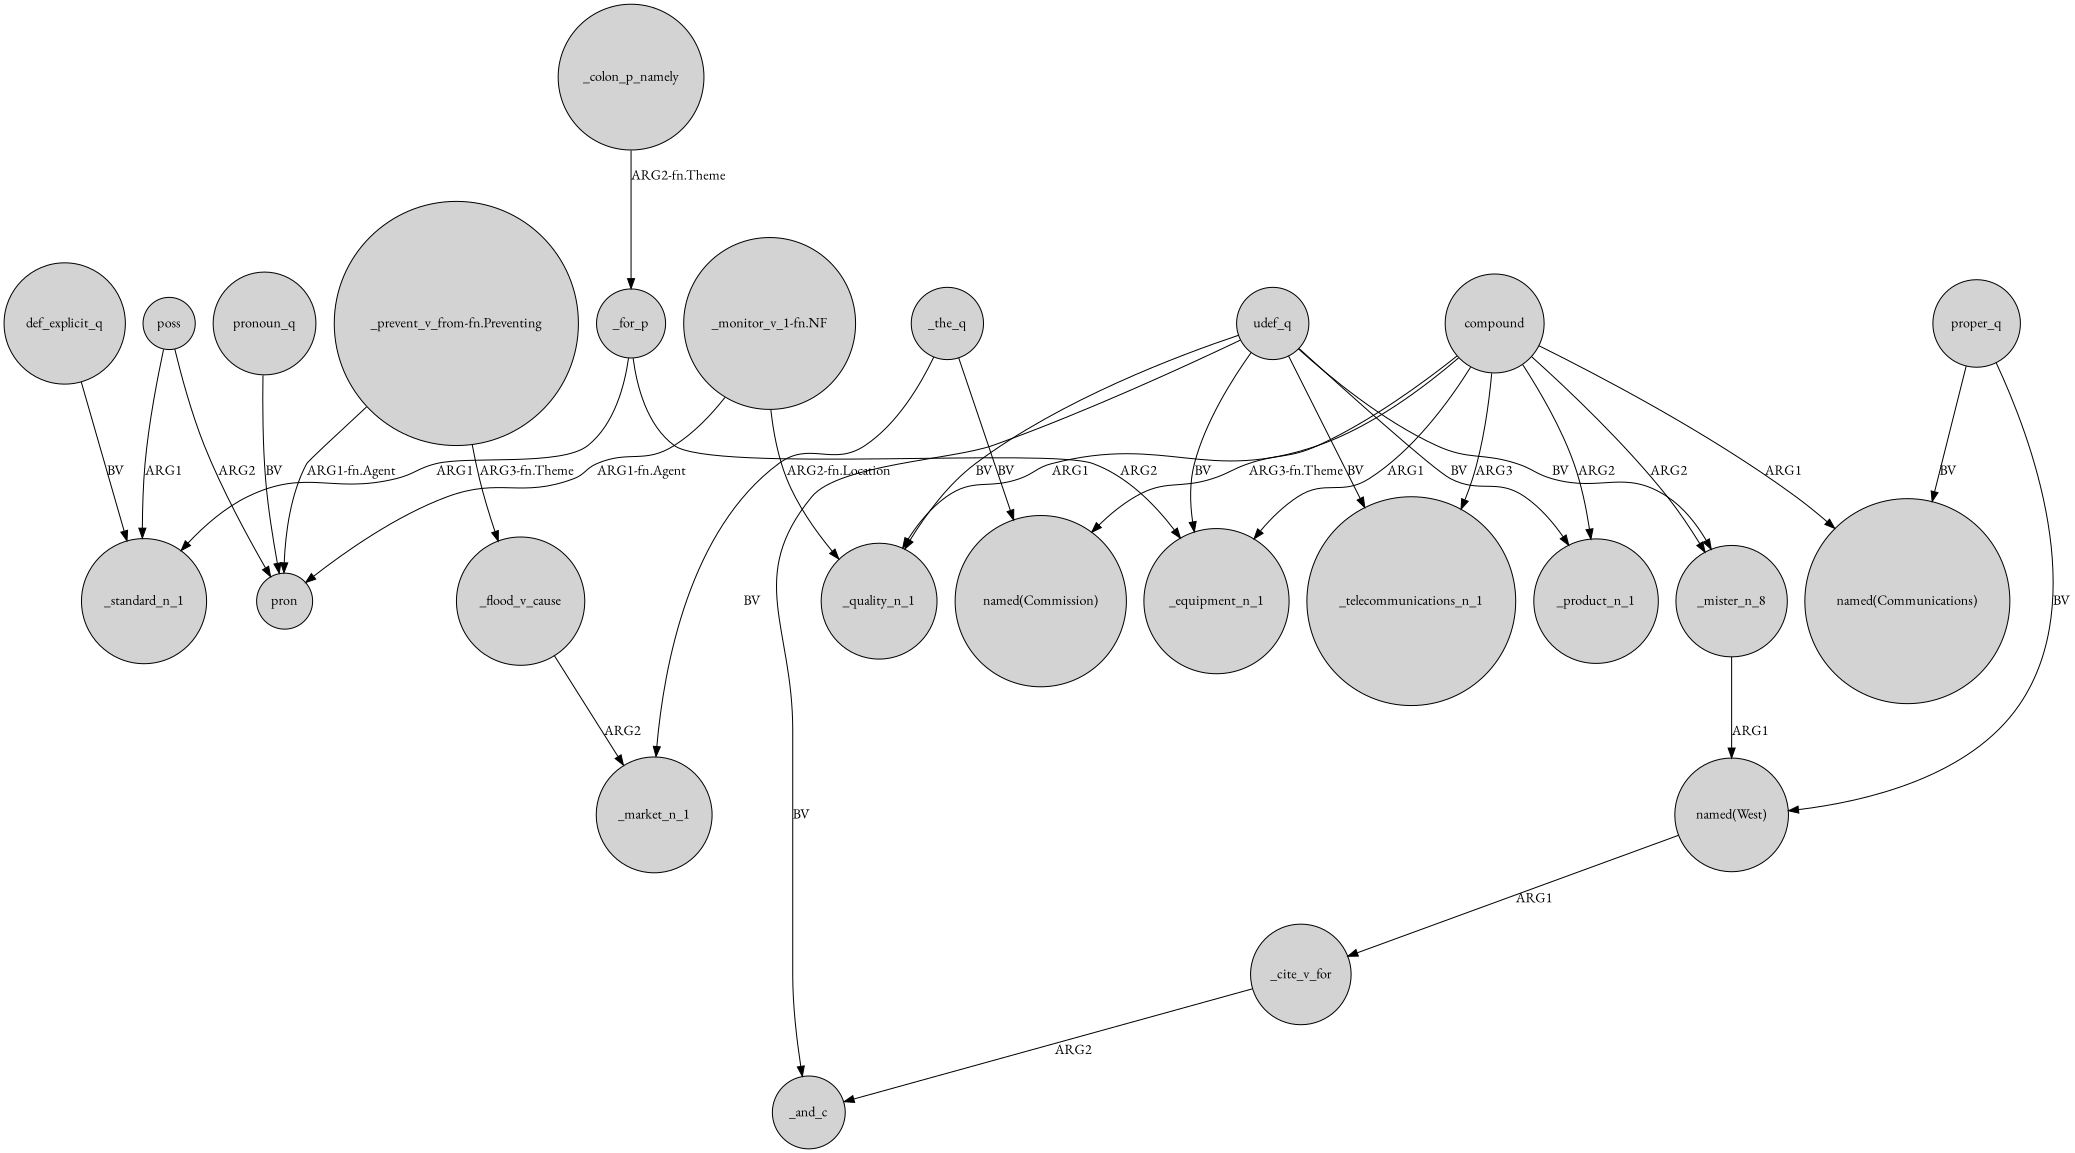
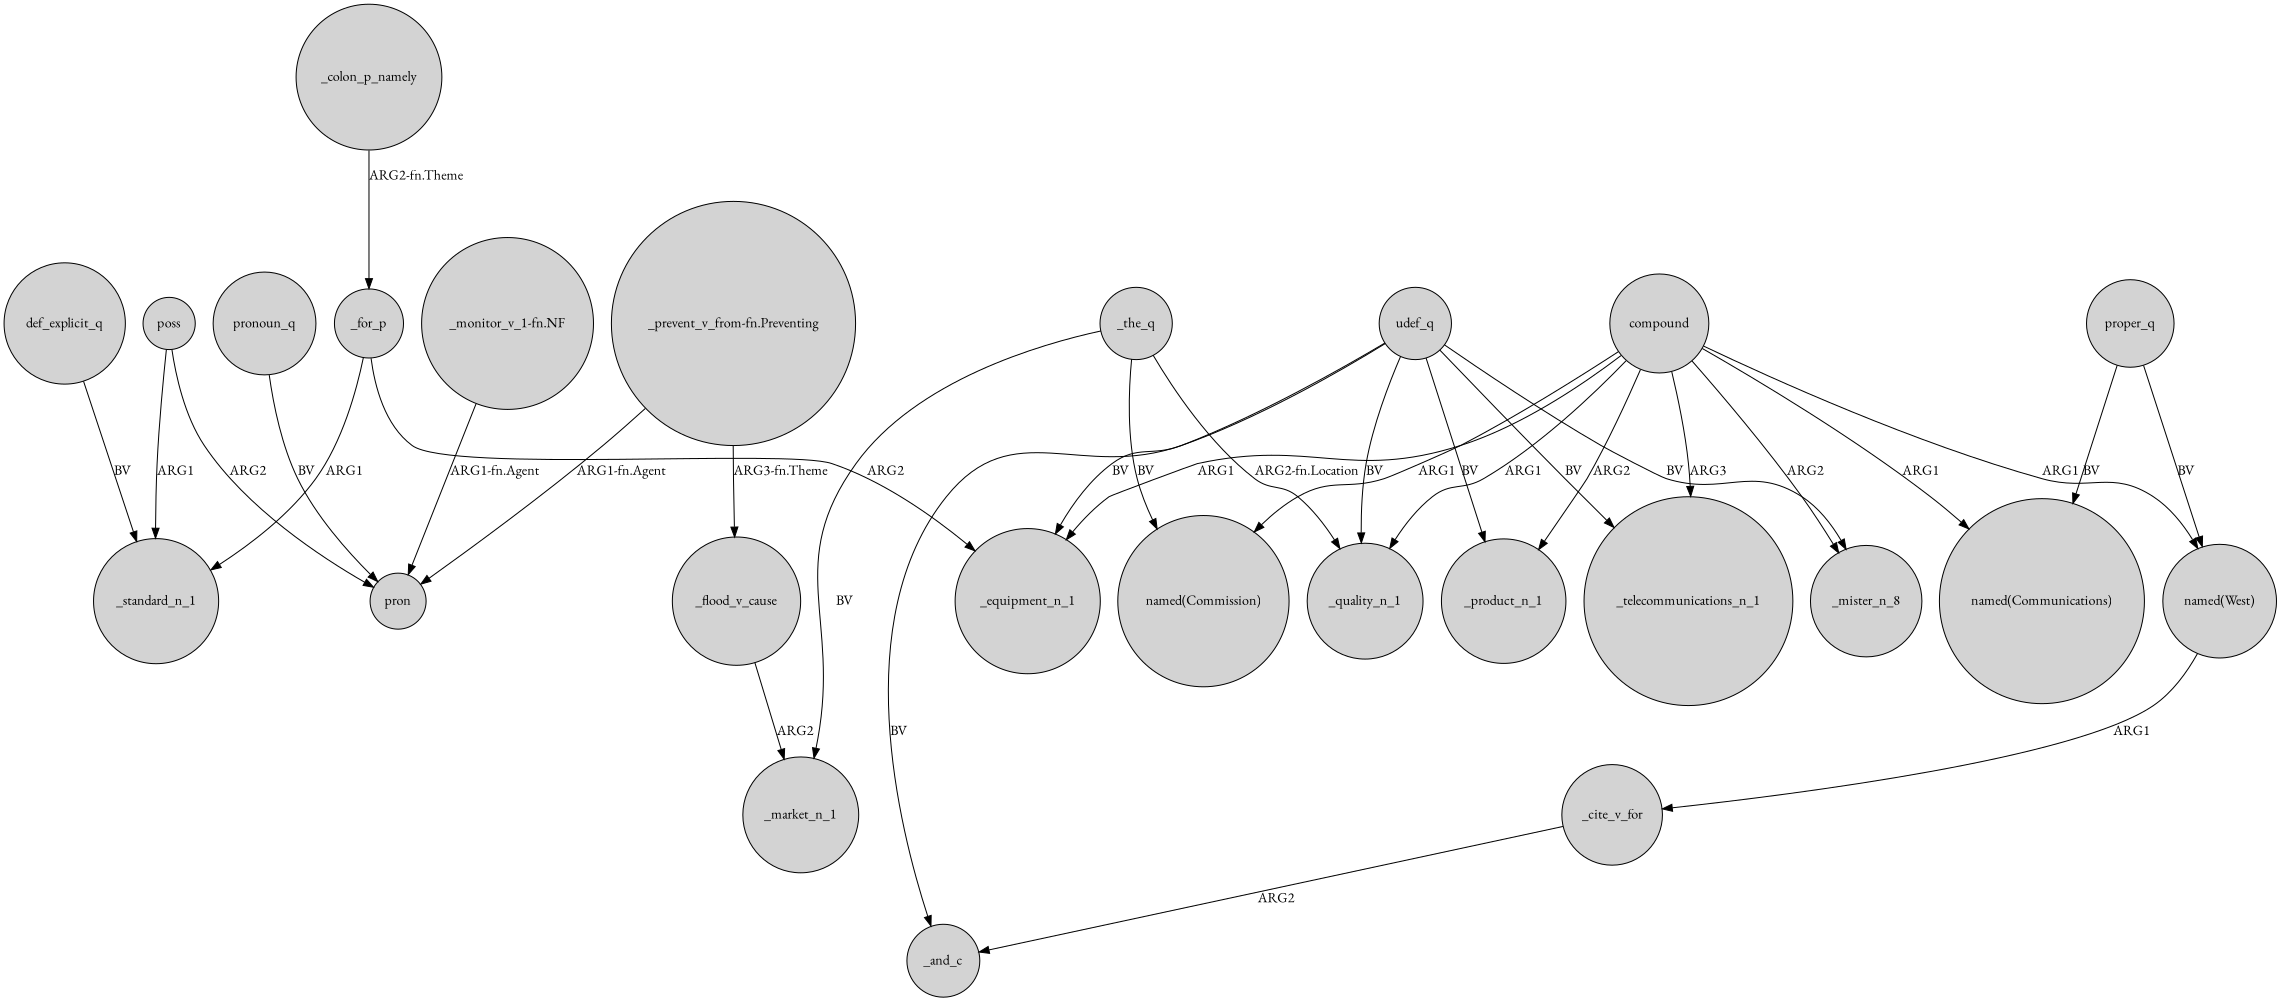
edge "compound" -> "named(Commission)": label "ARG3-fn.Theme" -> "ARG1"
edge "_monitor_v_1-fn.NF" -> "_quality_n_1": now "_the_q" -> "_quality_n_1"
edge "_mister_n_8" -> "named(West)": now "compound" -> "named(West)"
